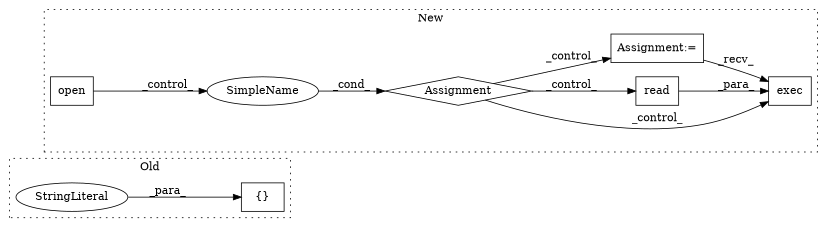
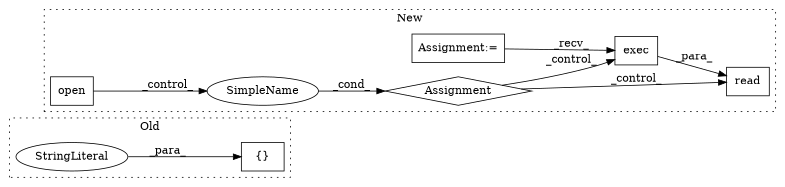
edge "Assignment" -> "Assignment:=": removed, label "_control_"
edge "read" -> "exec": reversed
